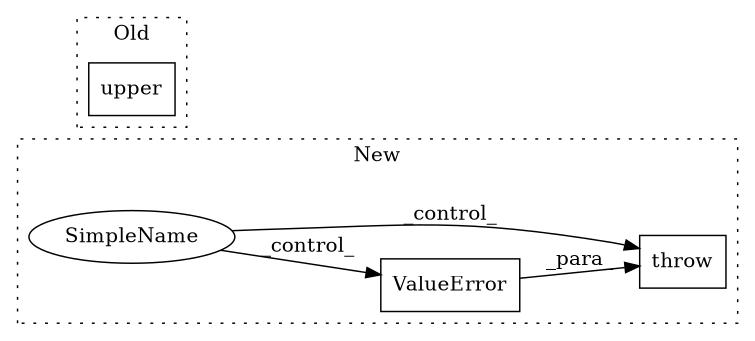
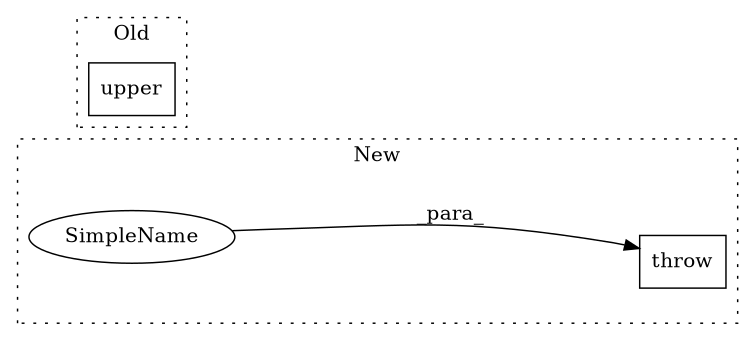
edge "SimpleName" -> "throw": label "_control_" -> "_para_"
node "ValueError": removed
